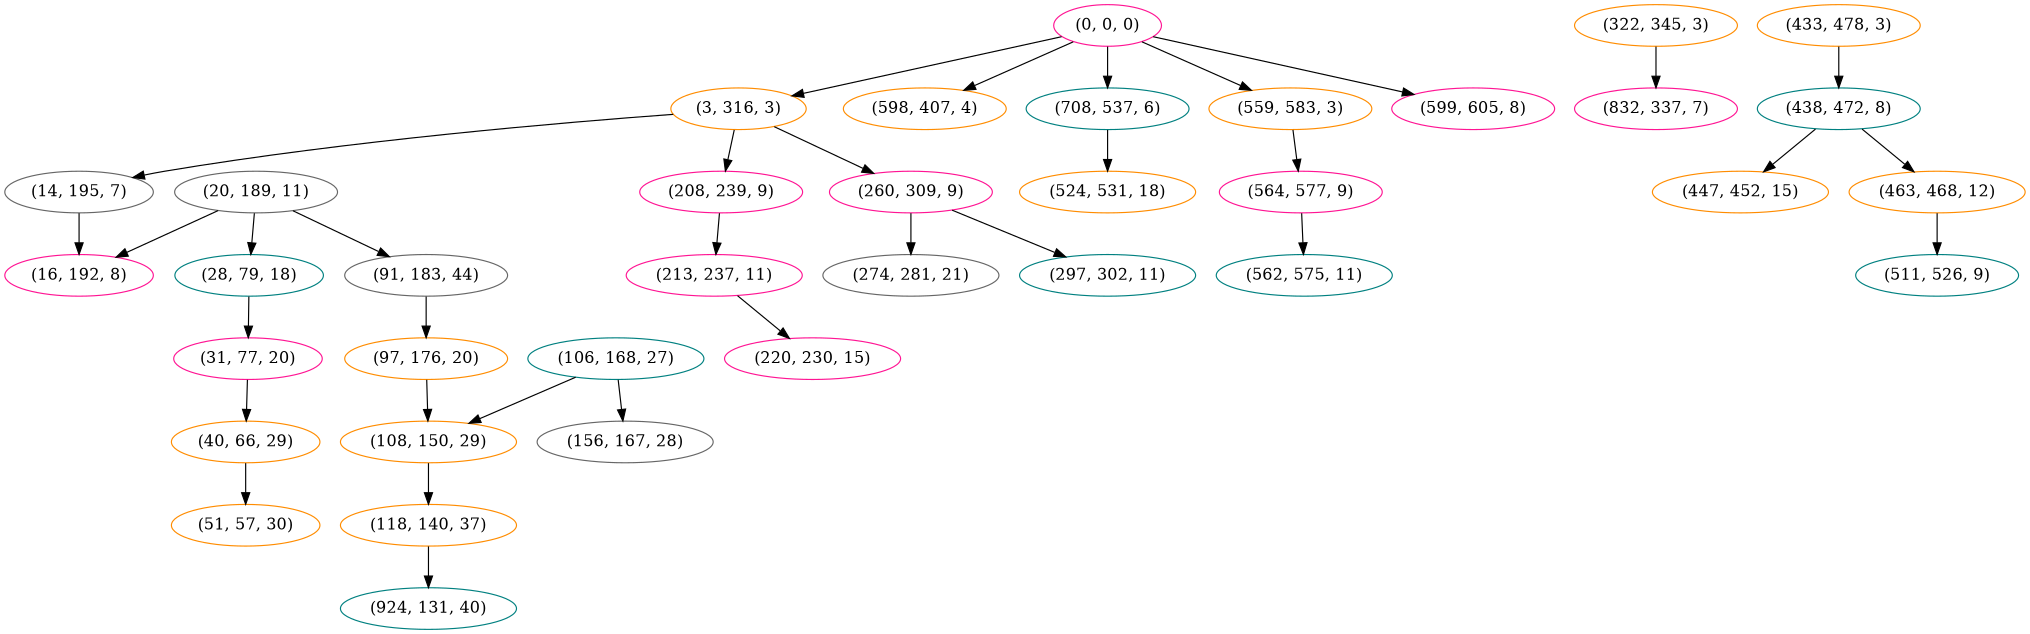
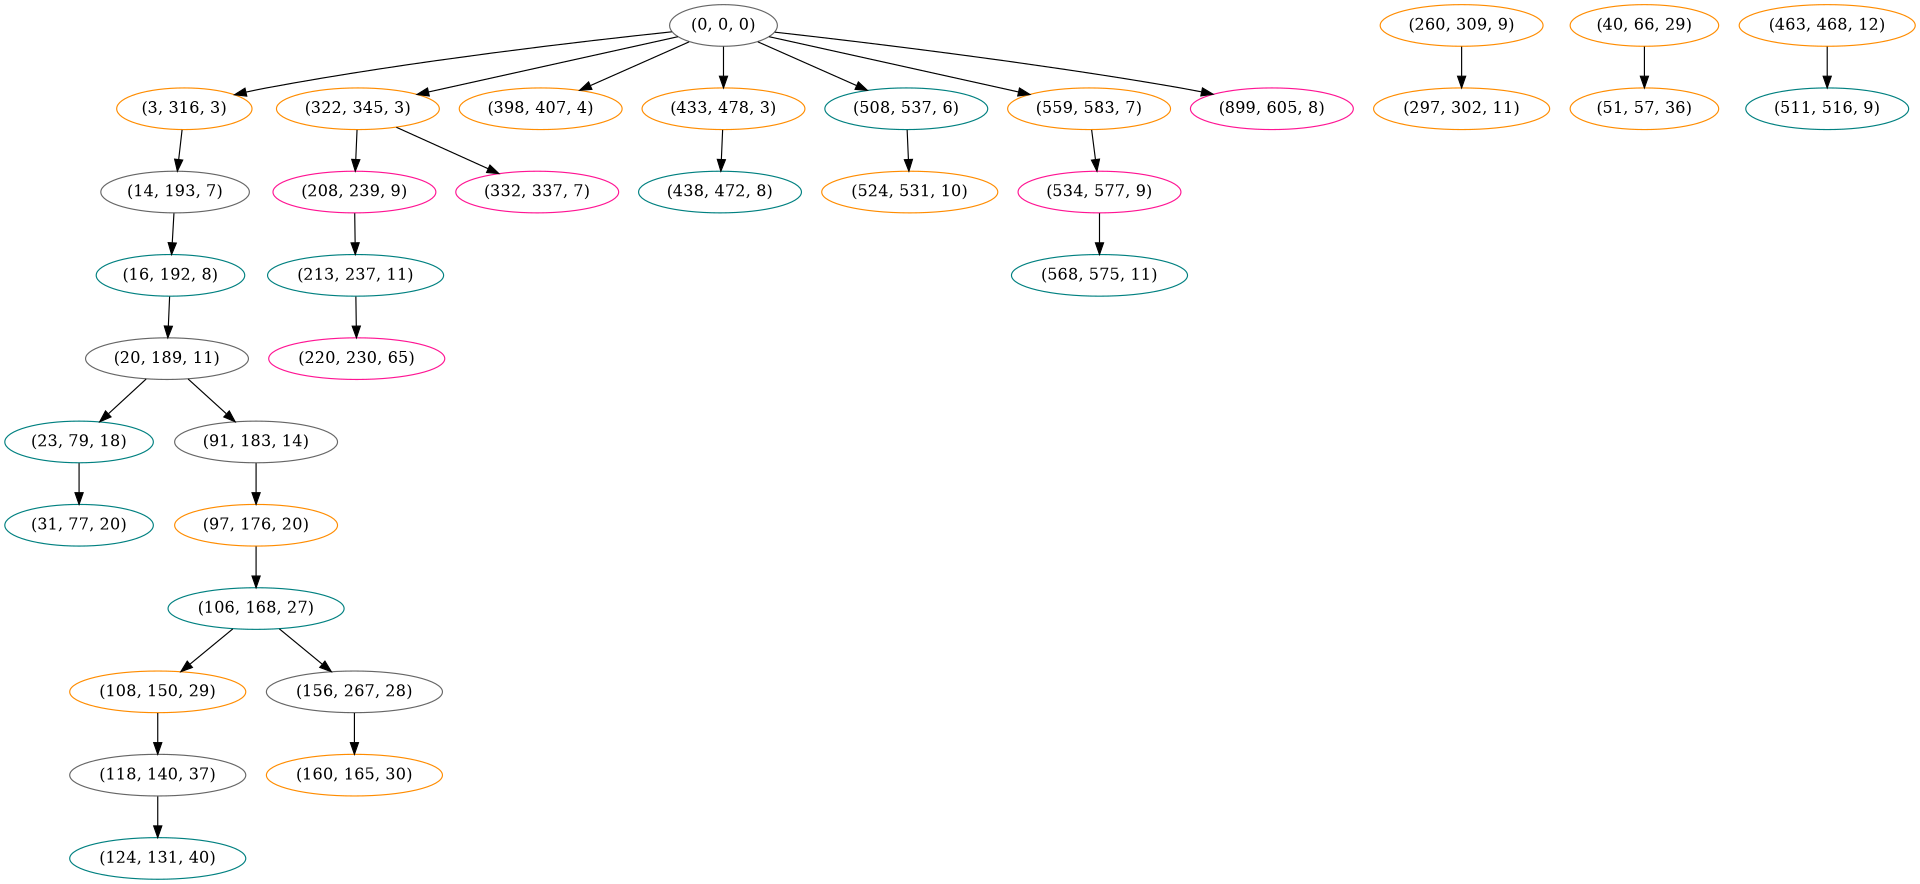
node "(0, 0, 0)": color deeppink -> gray40
edge "(0, 0, 0)" -> "(433, 478, 3)": added
edge "(0, 0, 0)" -> "(322, 345, 3)": added
node "(598, 407, 4)": label "(598, 407, 4)" -> "(398, 407, 4)"
node "(708, 537, 6)": label "(708, 537, 6)" -> "(508, 537, 6)"
node "(559, 583, 3)": label "(559, 583, 3)" -> "(559, 583, 7)"
node "(599, 605, 8)": label "(599, 605, 8)" -> "(899, 605, 8)"
node "(832, 337, 7)": label "(832, 337, 7)" -> "(332, 337, 7)"
edge "(3, 316, 3)" -> "(208, 239, 9)": now "(322, 345, 3)" -> "(208, 239, 9)"
edge "(438, 472, 8)" -> "(463, 468, 12)": removed
edge "(3, 316, 3)" -> "(260, 309, 9)": removed
node "(14, 195, 7)": label "(14, 195, 7)" -> "(14, 193, 7)"
node "(260, 309, 9)": color deeppink -> darkorange
node "(524, 531, 18)": label "(524, 531, 18)" -> "(524, 531, 10)"
node "(564, 577, 9)": label "(564, 577, 9)" -> "(534, 577, 9)"
node "(447, 452, 15)": removed
edge "(20, 189, 11)" -> "(16, 192, 8)": reversed
node "(16, 192, 8)": color deeppink -> teal
node "(28, 79, 18)": label "(28, 79, 18)" -> "(23, 79, 18)"
node "(91, 183, 44)": label "(91, 183, 44)" -> "(91, 183, 14)"
node "(213, 237, 11)": color deeppink -> teal
node "(274, 281, 21)": removed
node "(297, 302, 11)": color teal -> darkorange
node "(562, 575, 11)": label "(562, 575, 11)" -> "(568, 575, 11)"
node "(511, 526, 9)": label "(511, 526, 9)" -> "(511, 516, 9)"
node "(31, 77, 20)": color deeppink -> teal
node "(220, 230, 15)": label "(220, 230, 15)" -> "(220, 230, 65)"
edge "(31, 77, 20)" -> "(40, 66, 29)": removed
edge "(97, 176, 20)" -> "(108, 150, 29)": now "(97, 176, 20)" -> "(106, 168, 27)"
node "(156, 167, 28)": label "(156, 167, 28)" -> "(156, 267, 28)"
node "(51, 57, 30)": label "(51, 57, 30)" -> "(51, 57, 36)"
node "(118, 140, 37)": color darkorange -> gray40
node "(924, 131, 40)": label "(924, 131, 40)" -> "(124, 131, 40)"
node "(160, 165, 30)": added
